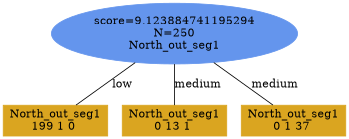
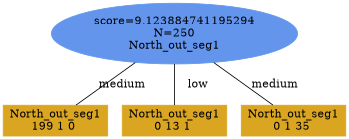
edge "score=9.123884741195294 N=250 North_out_seg1" -- "North_out_seg1 199 1 0": label "low" -> "medium"
edge "score=9.123884741195294 N=250 North_out_seg1" -- "North_out_seg1 0 13 1": label "medium" -> "low"
node "North_out_seg1 0 1 37": label "North_out_seg1 0 1 37" -> "North_out_seg1 0 1 35"
